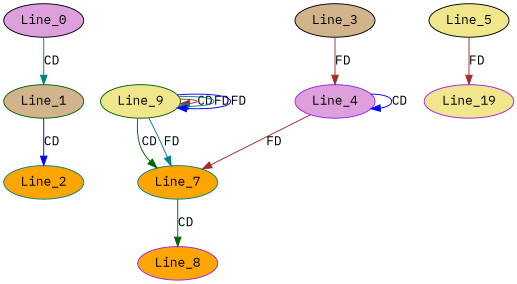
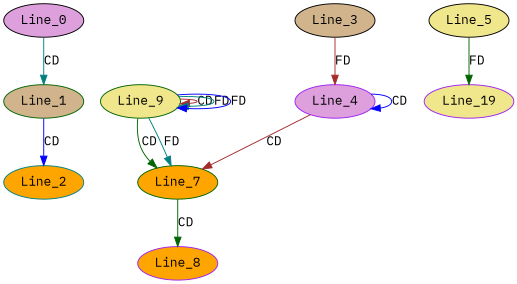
edge "Line_5" -> "Line_19": color brown -> darkgreen
edge "Line_4" -> "Line_7": label "FD" -> "CD"
node "Line_7": color teal -> darkgreen
